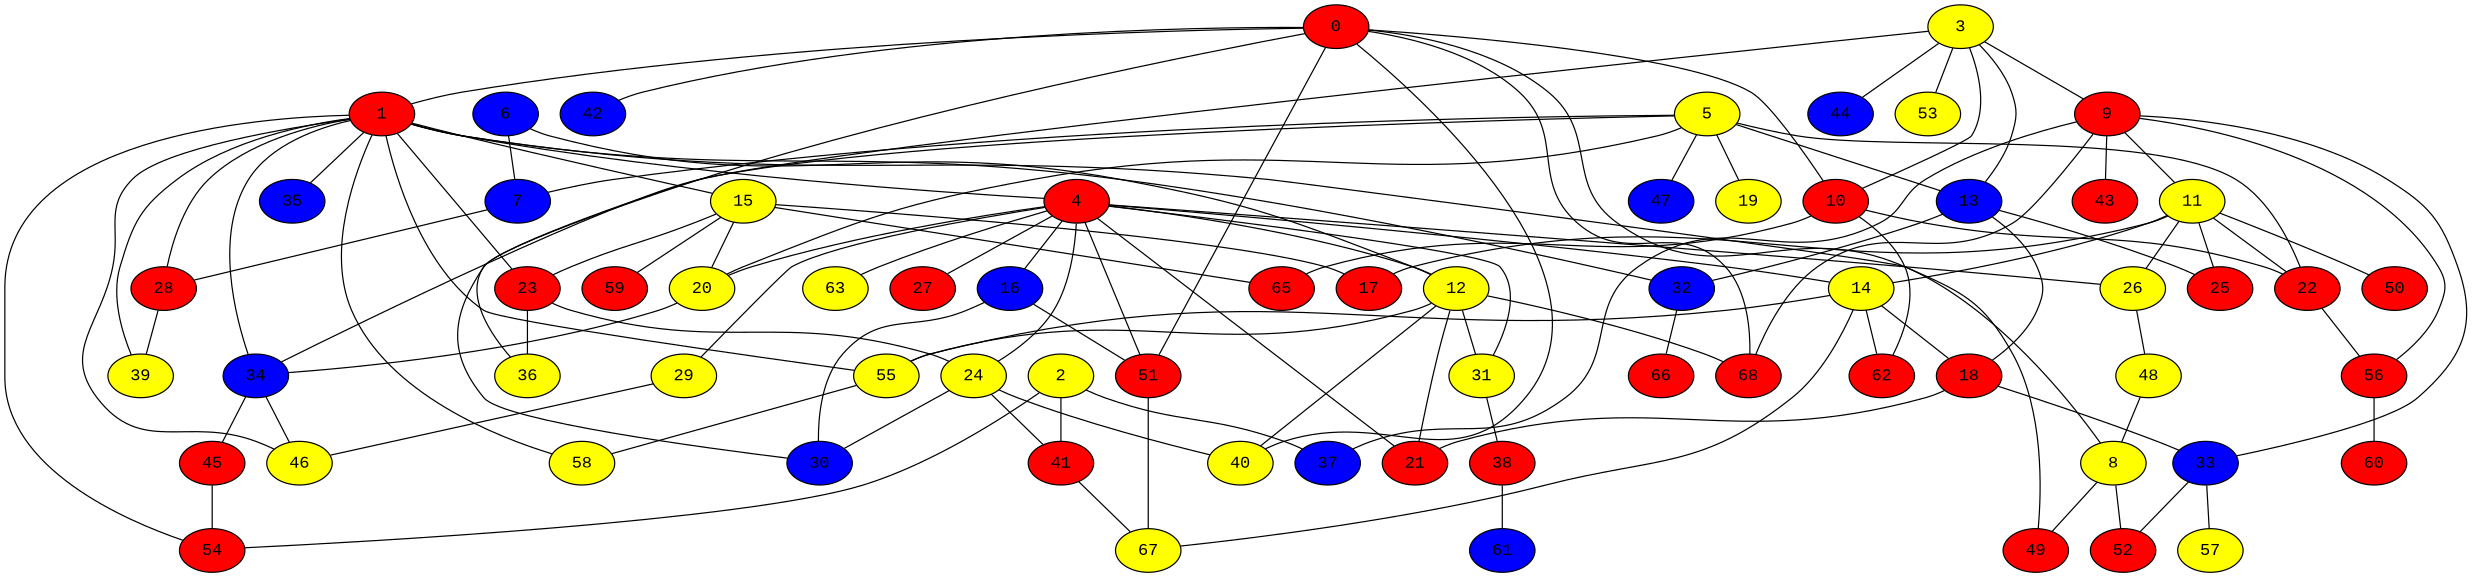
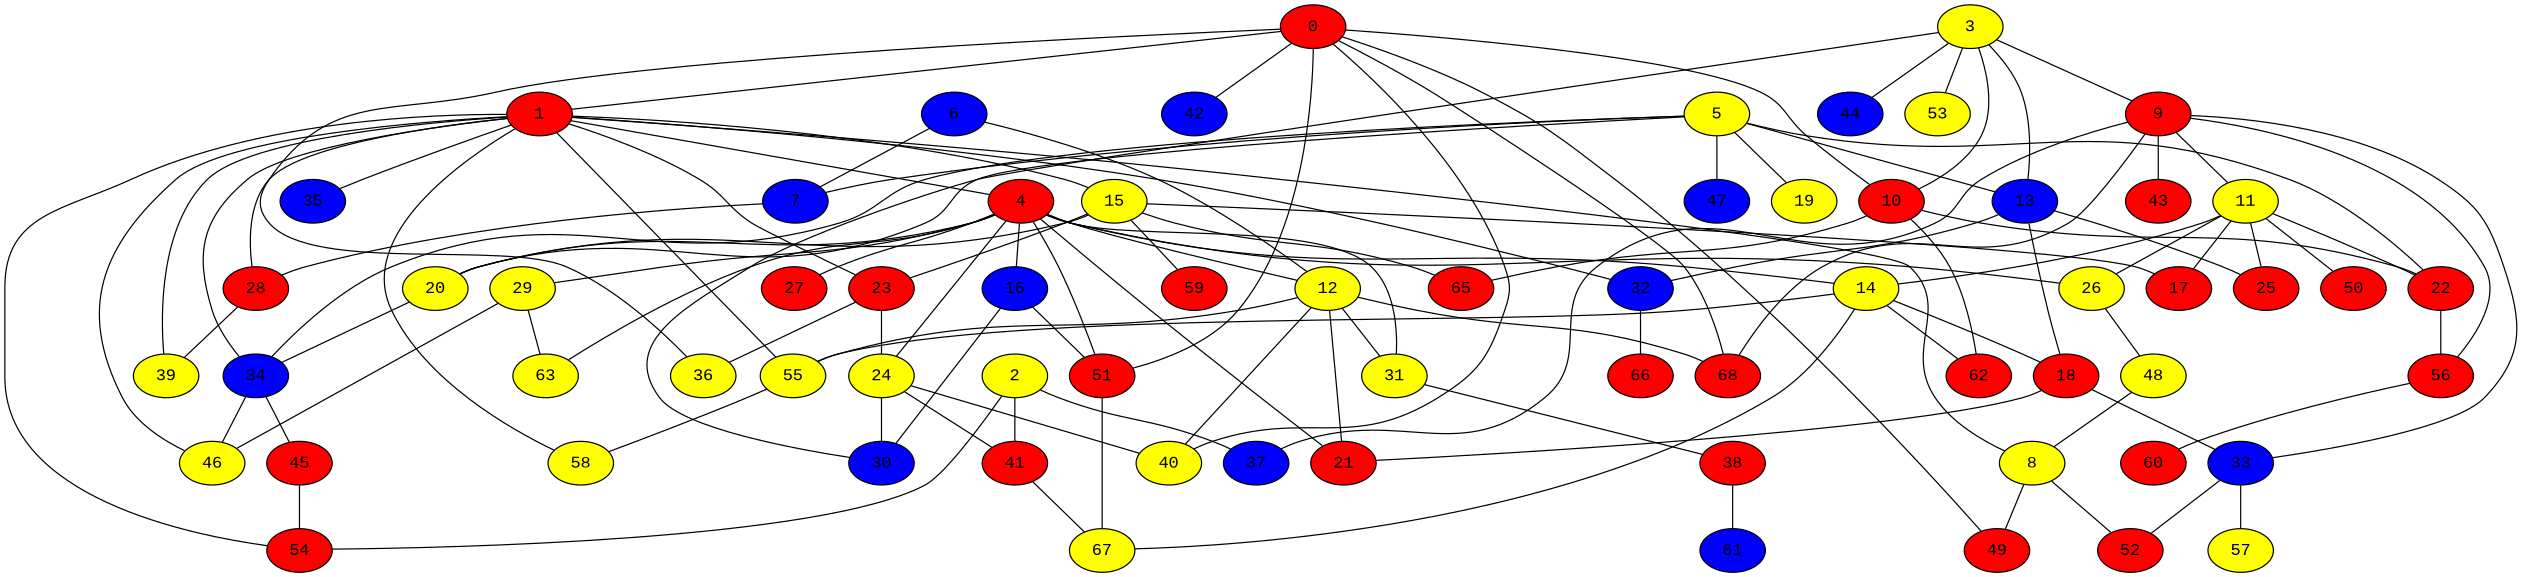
edge "29" -- "63": added
